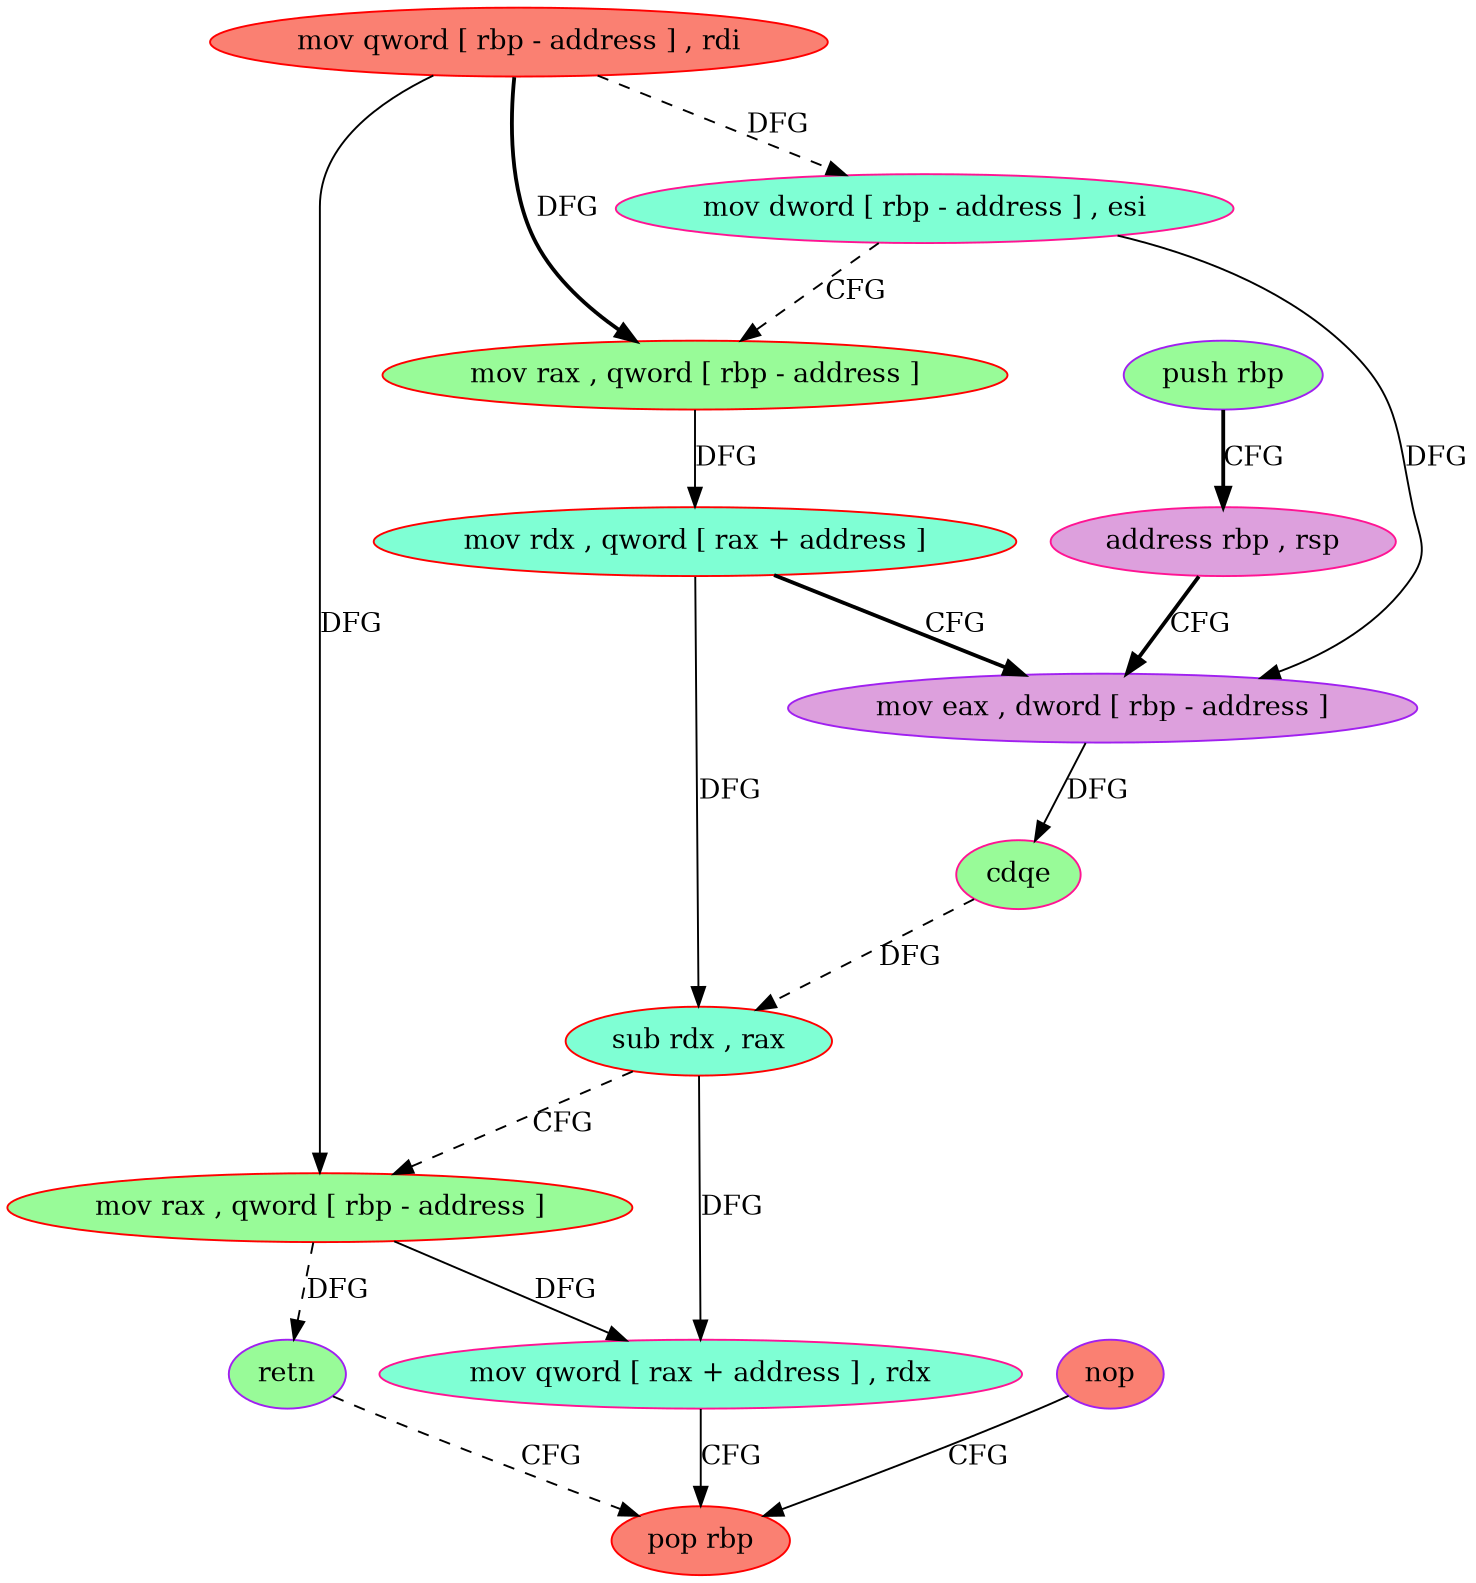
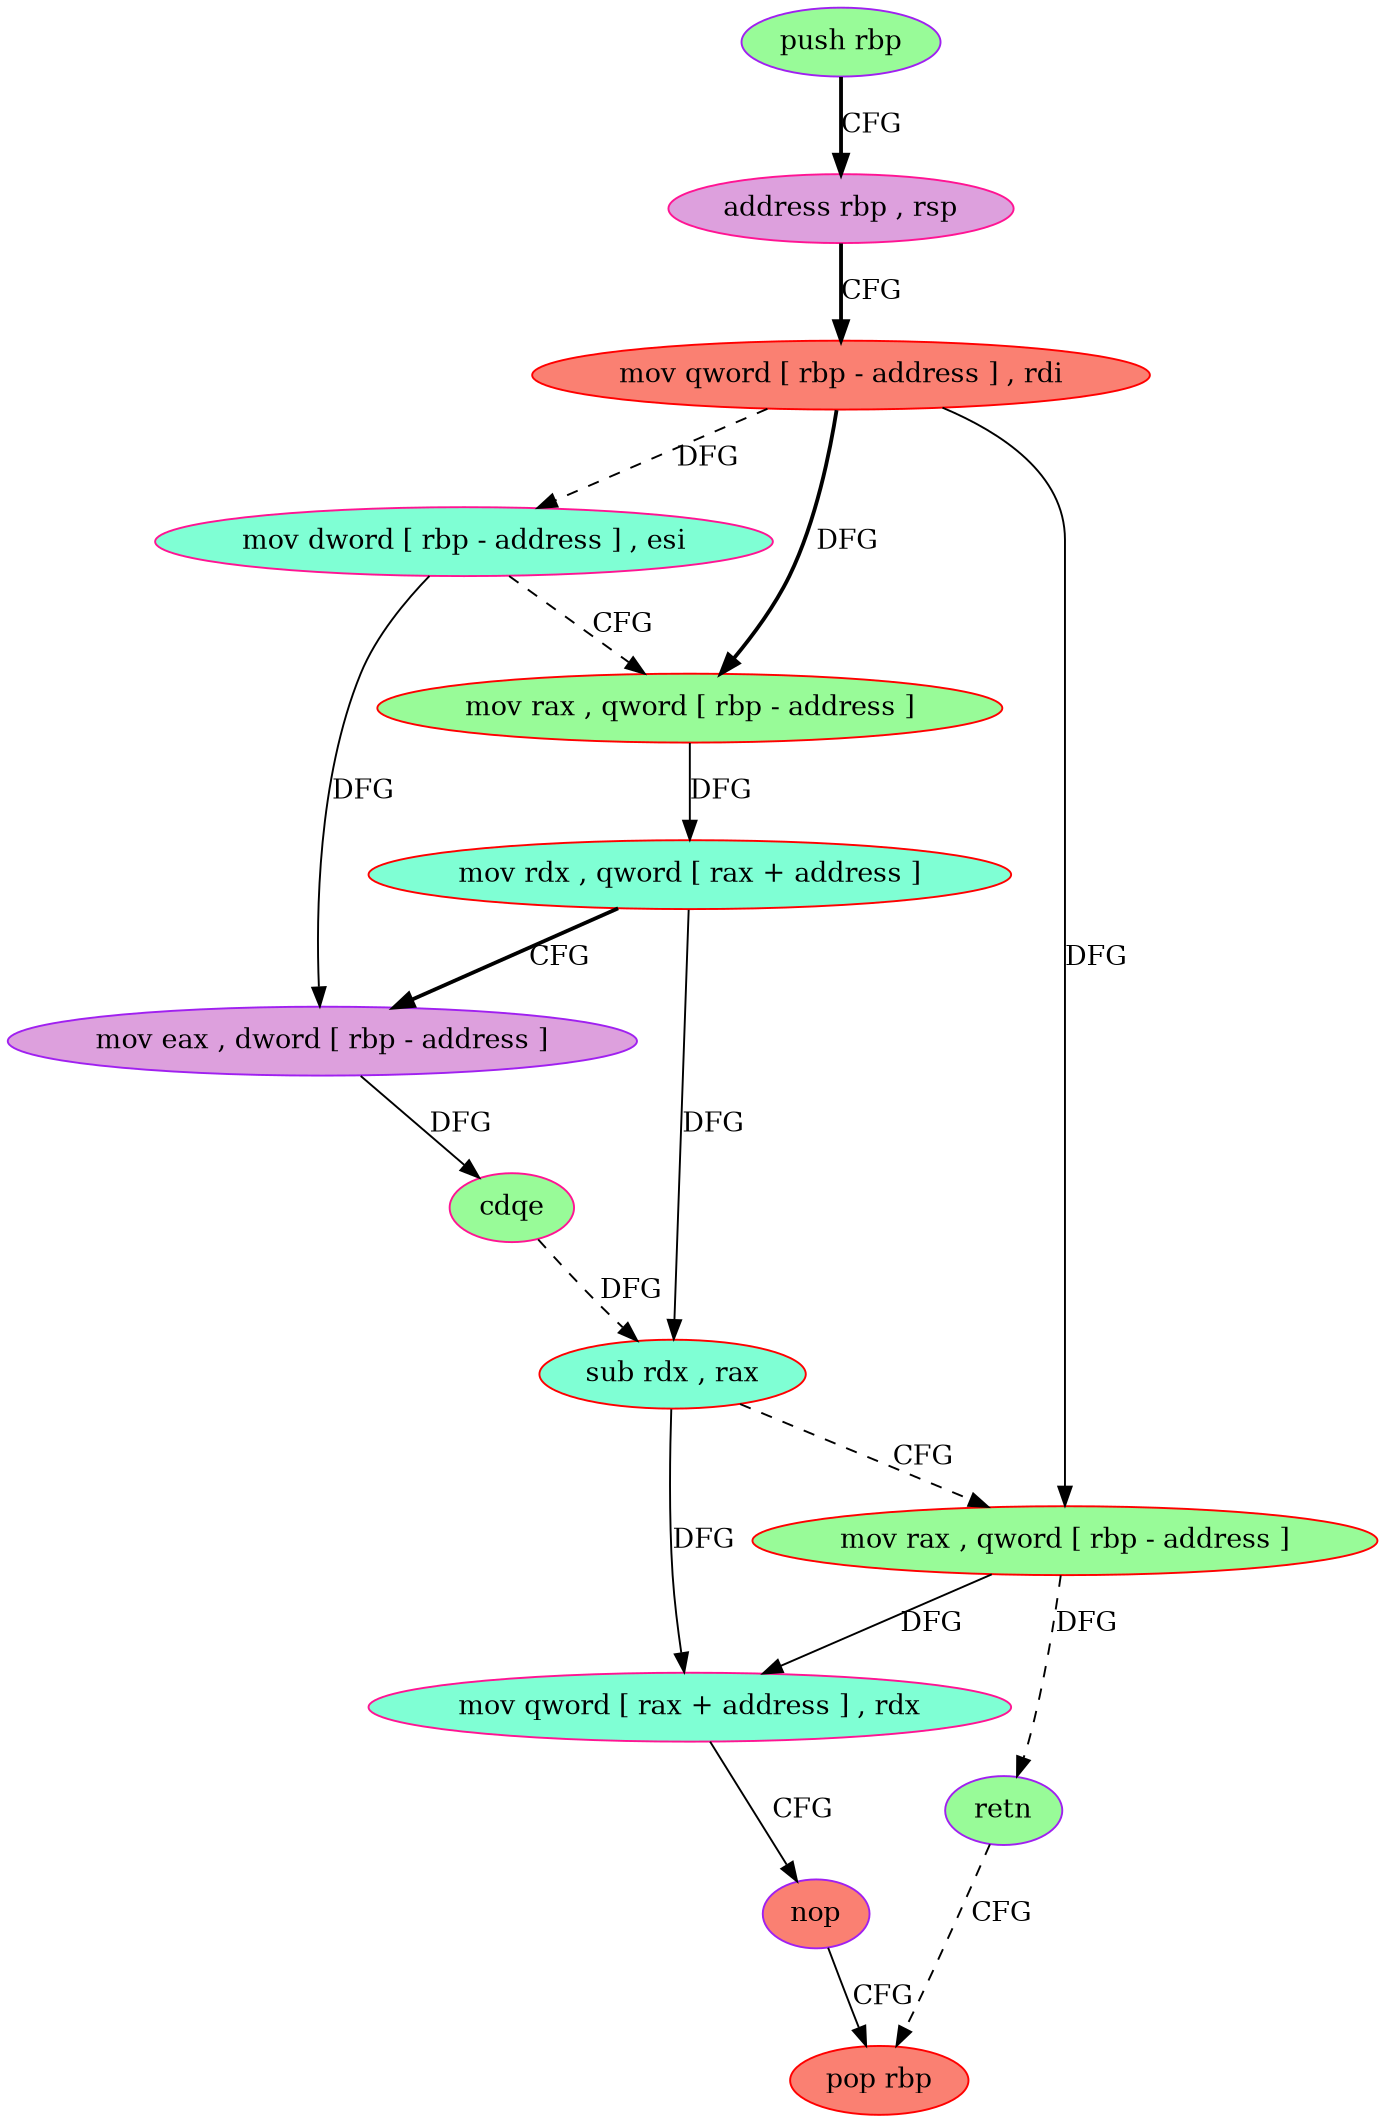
edge "address rbp , rsp" -> "mov eax , dword [ rbp - address ]": now "address rbp , rsp" -> "mov qword [ rbp - address ] , rdi"
edge "mov qword [ rax + address ] , rdx" -> "pop rbp": now "mov qword [ rax + address ] , rdx" -> "nop"
